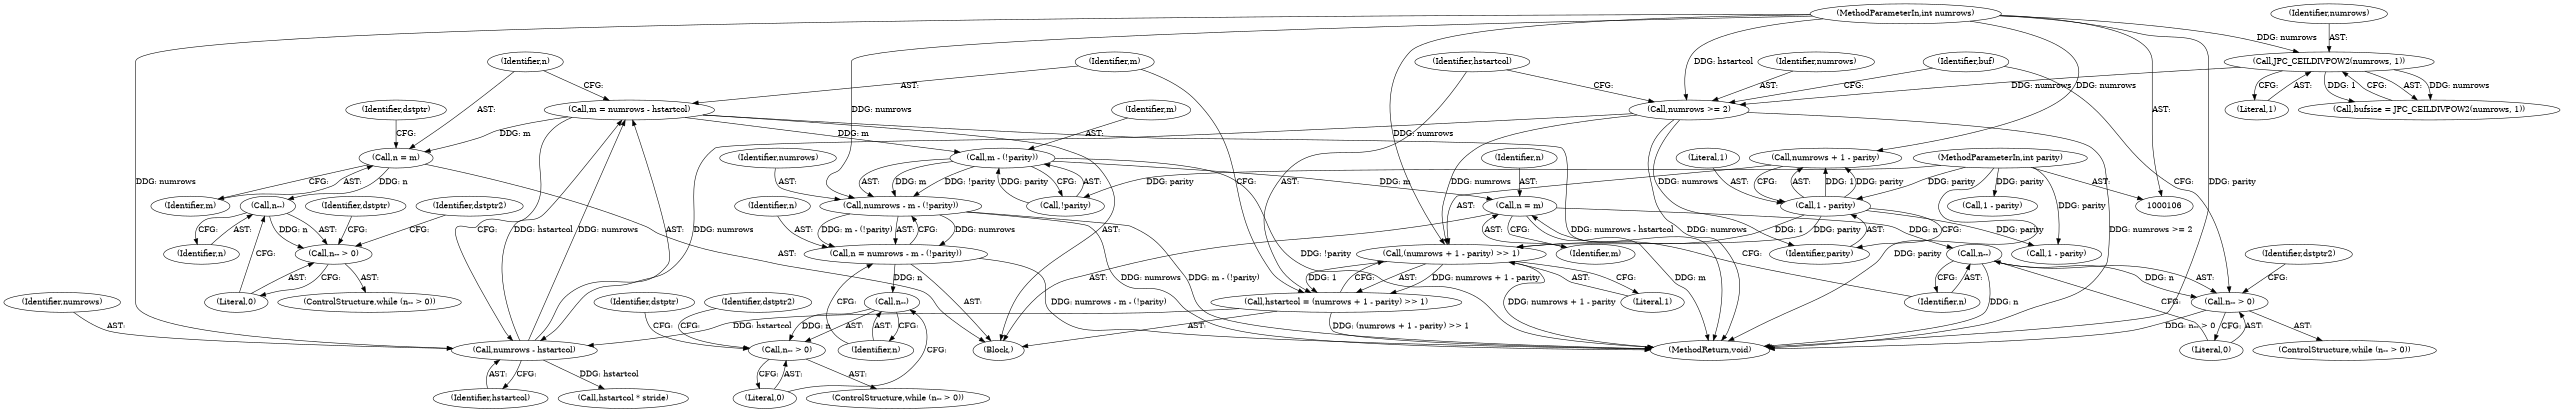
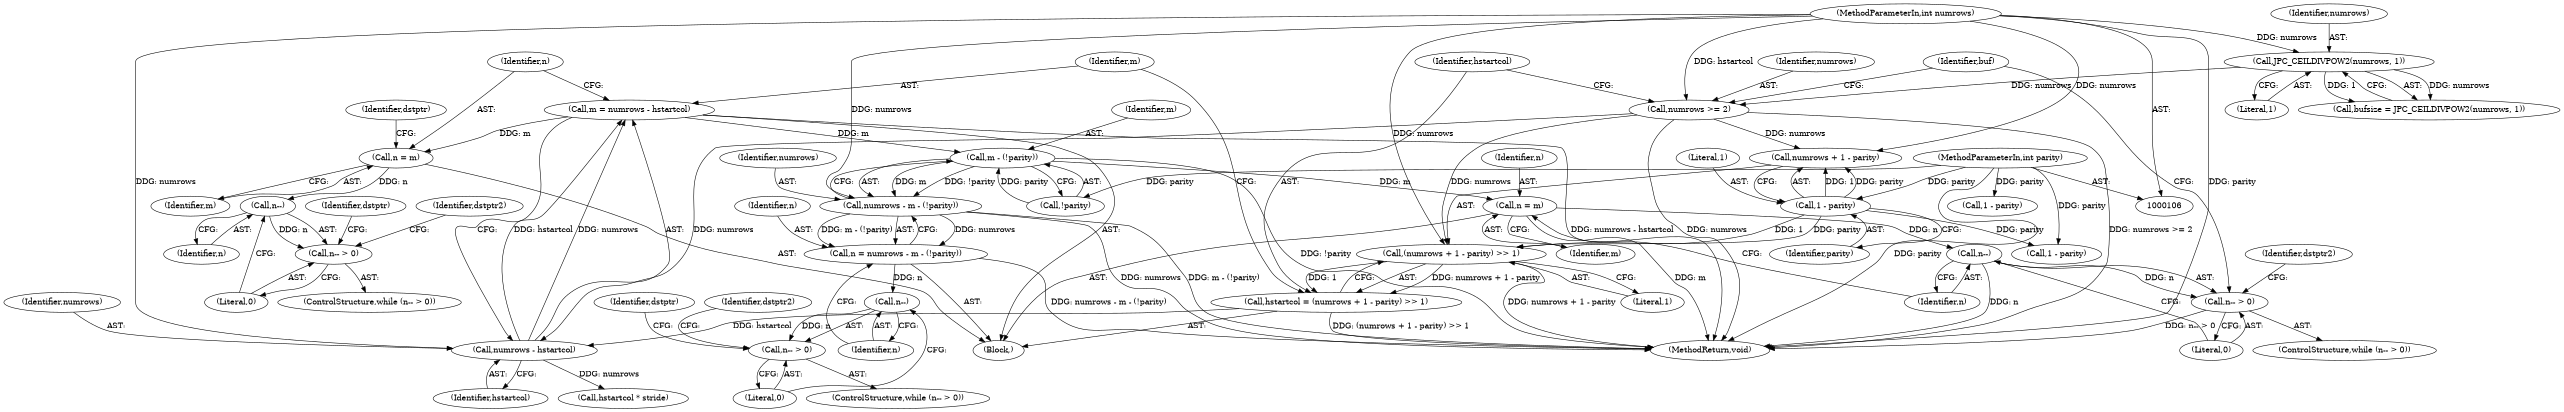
edge "(Call,numrows - m - (!parity))" -> "(Call,m - (!parity))": added, label "CFG:"
edge "(Call,numrows >= 2)" -> "(Identifier,parity)": now "(Call,numrows >= 2)" -> "(Call,numrows + 1 - parity)"
edge "(Call,numrows - hstartcol)" -> "(Call,hstartcol * stride)": label "DDG: hstartcol" -> "DDG: numrows"
